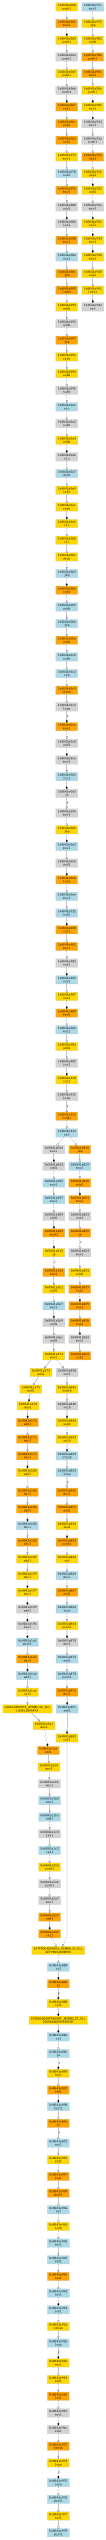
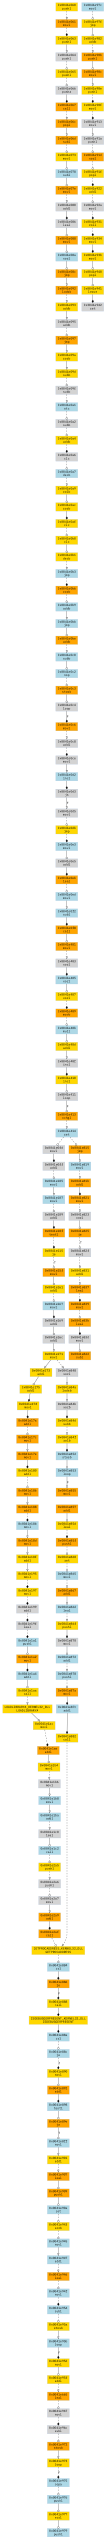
edge "0x0041e855 movl" -> "0x0041e857 addl": removed
